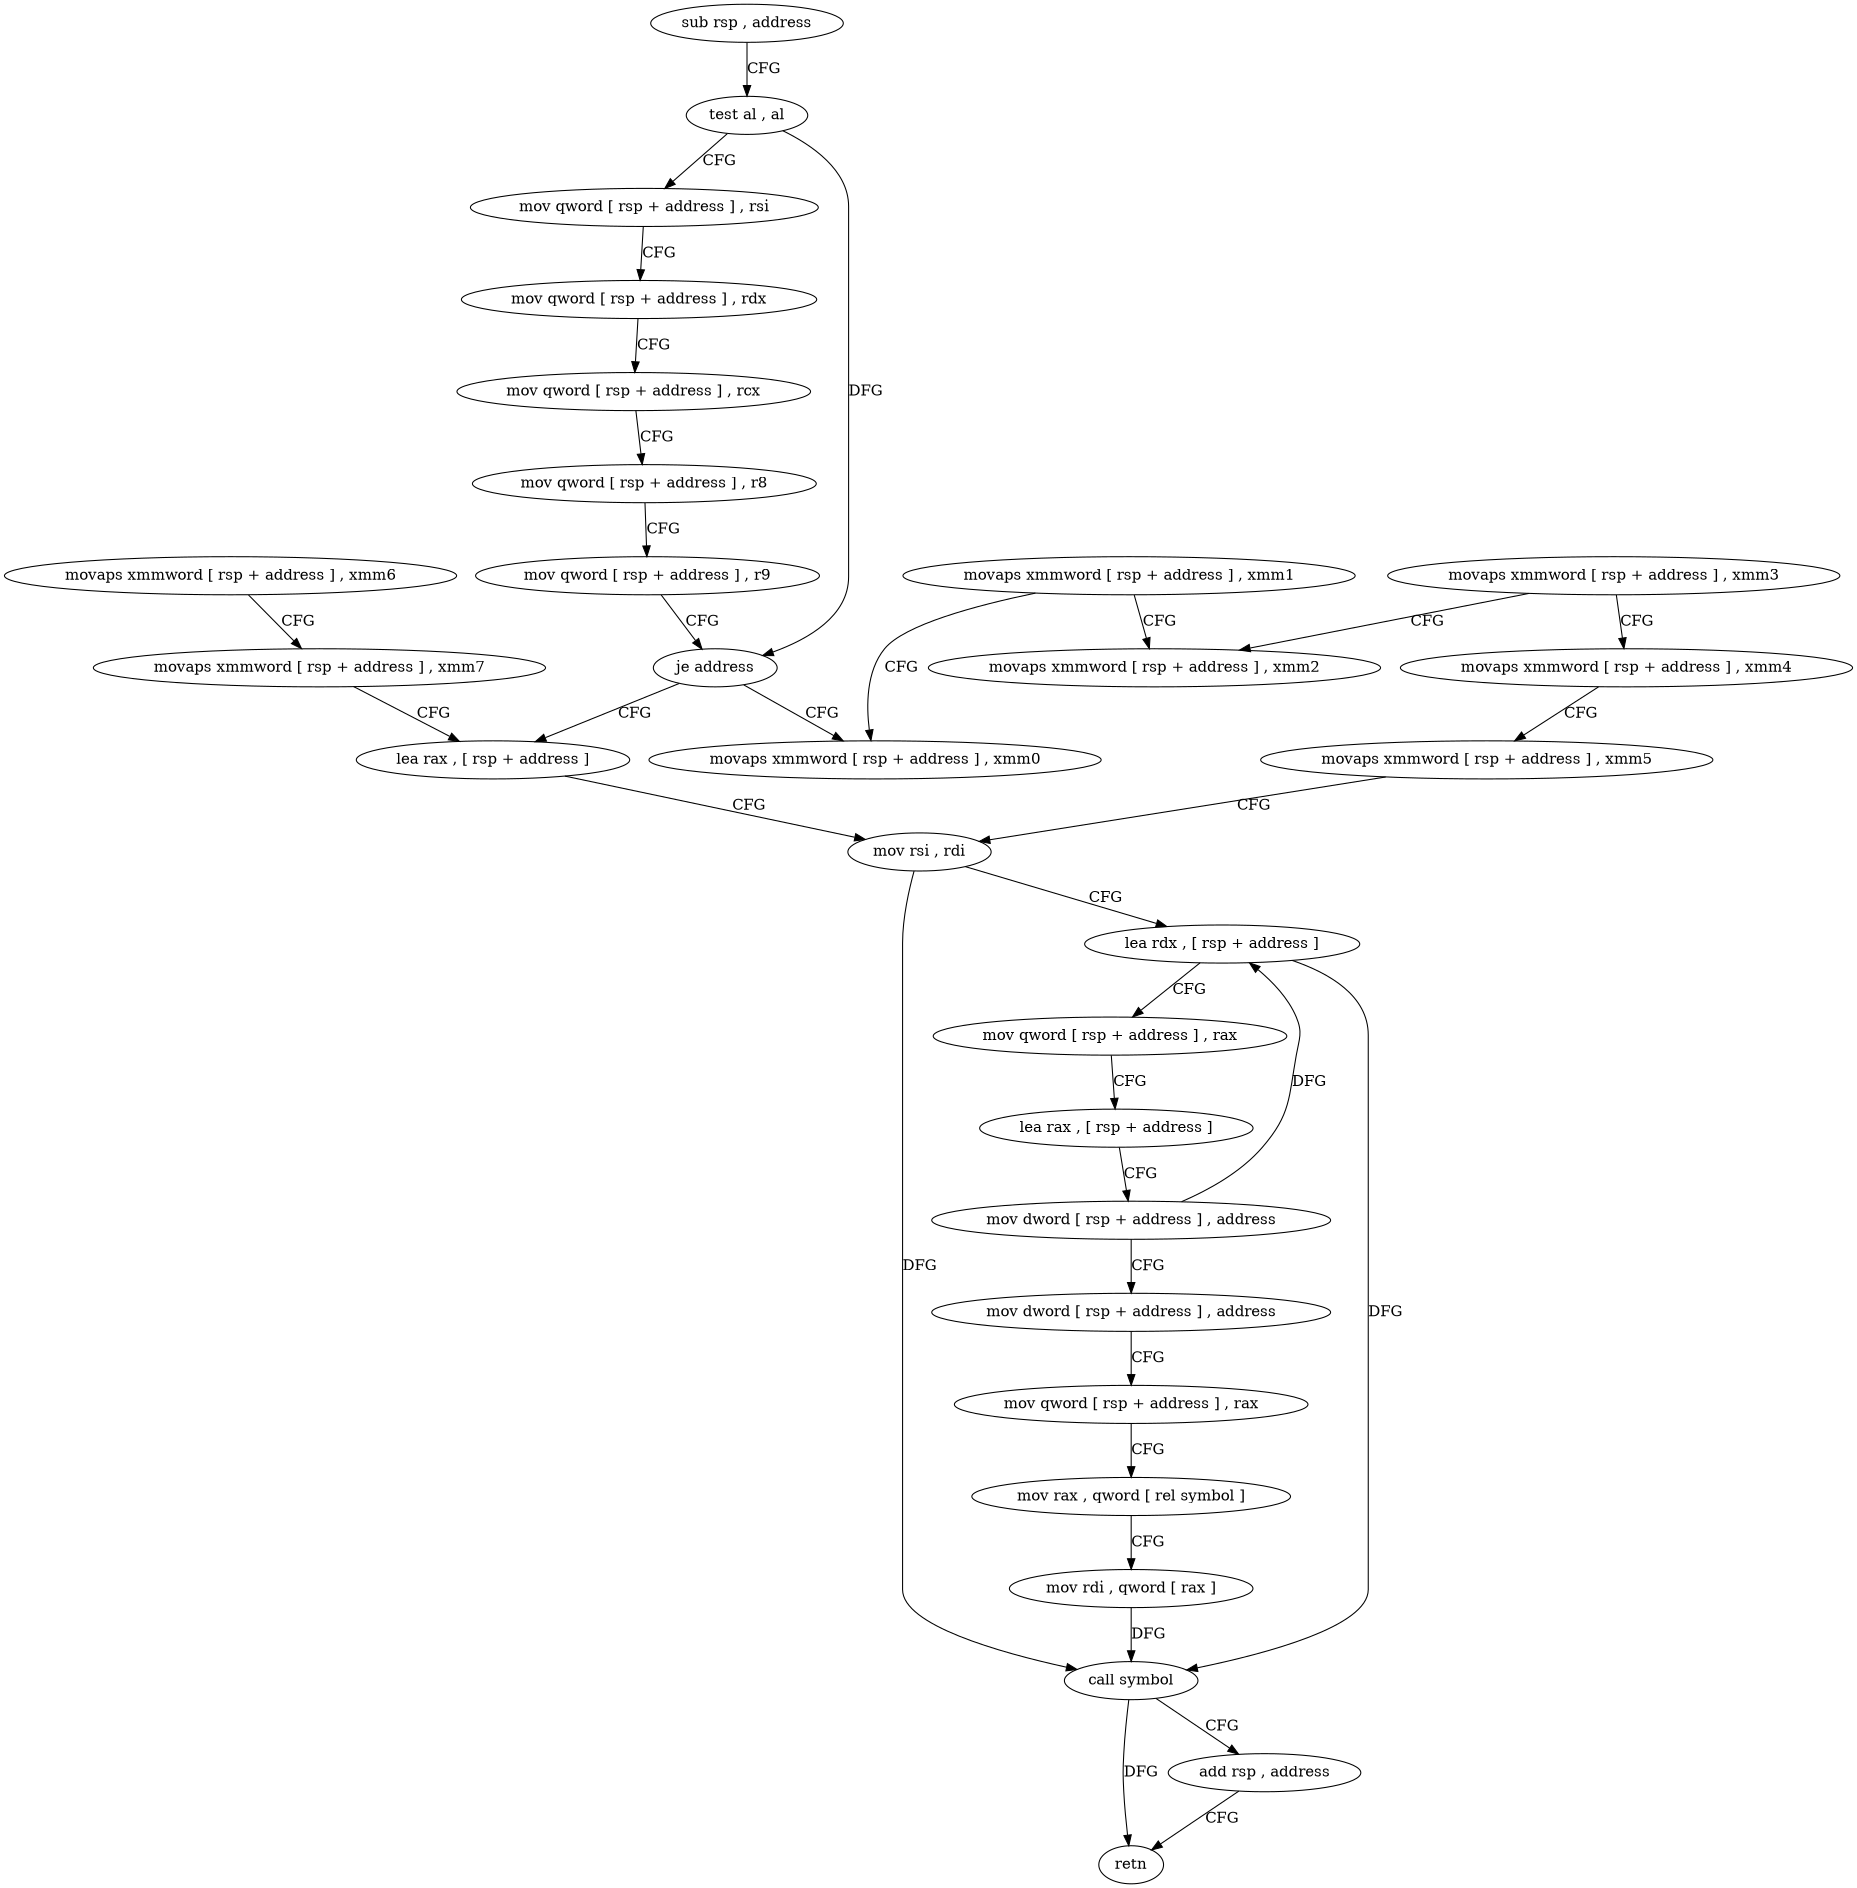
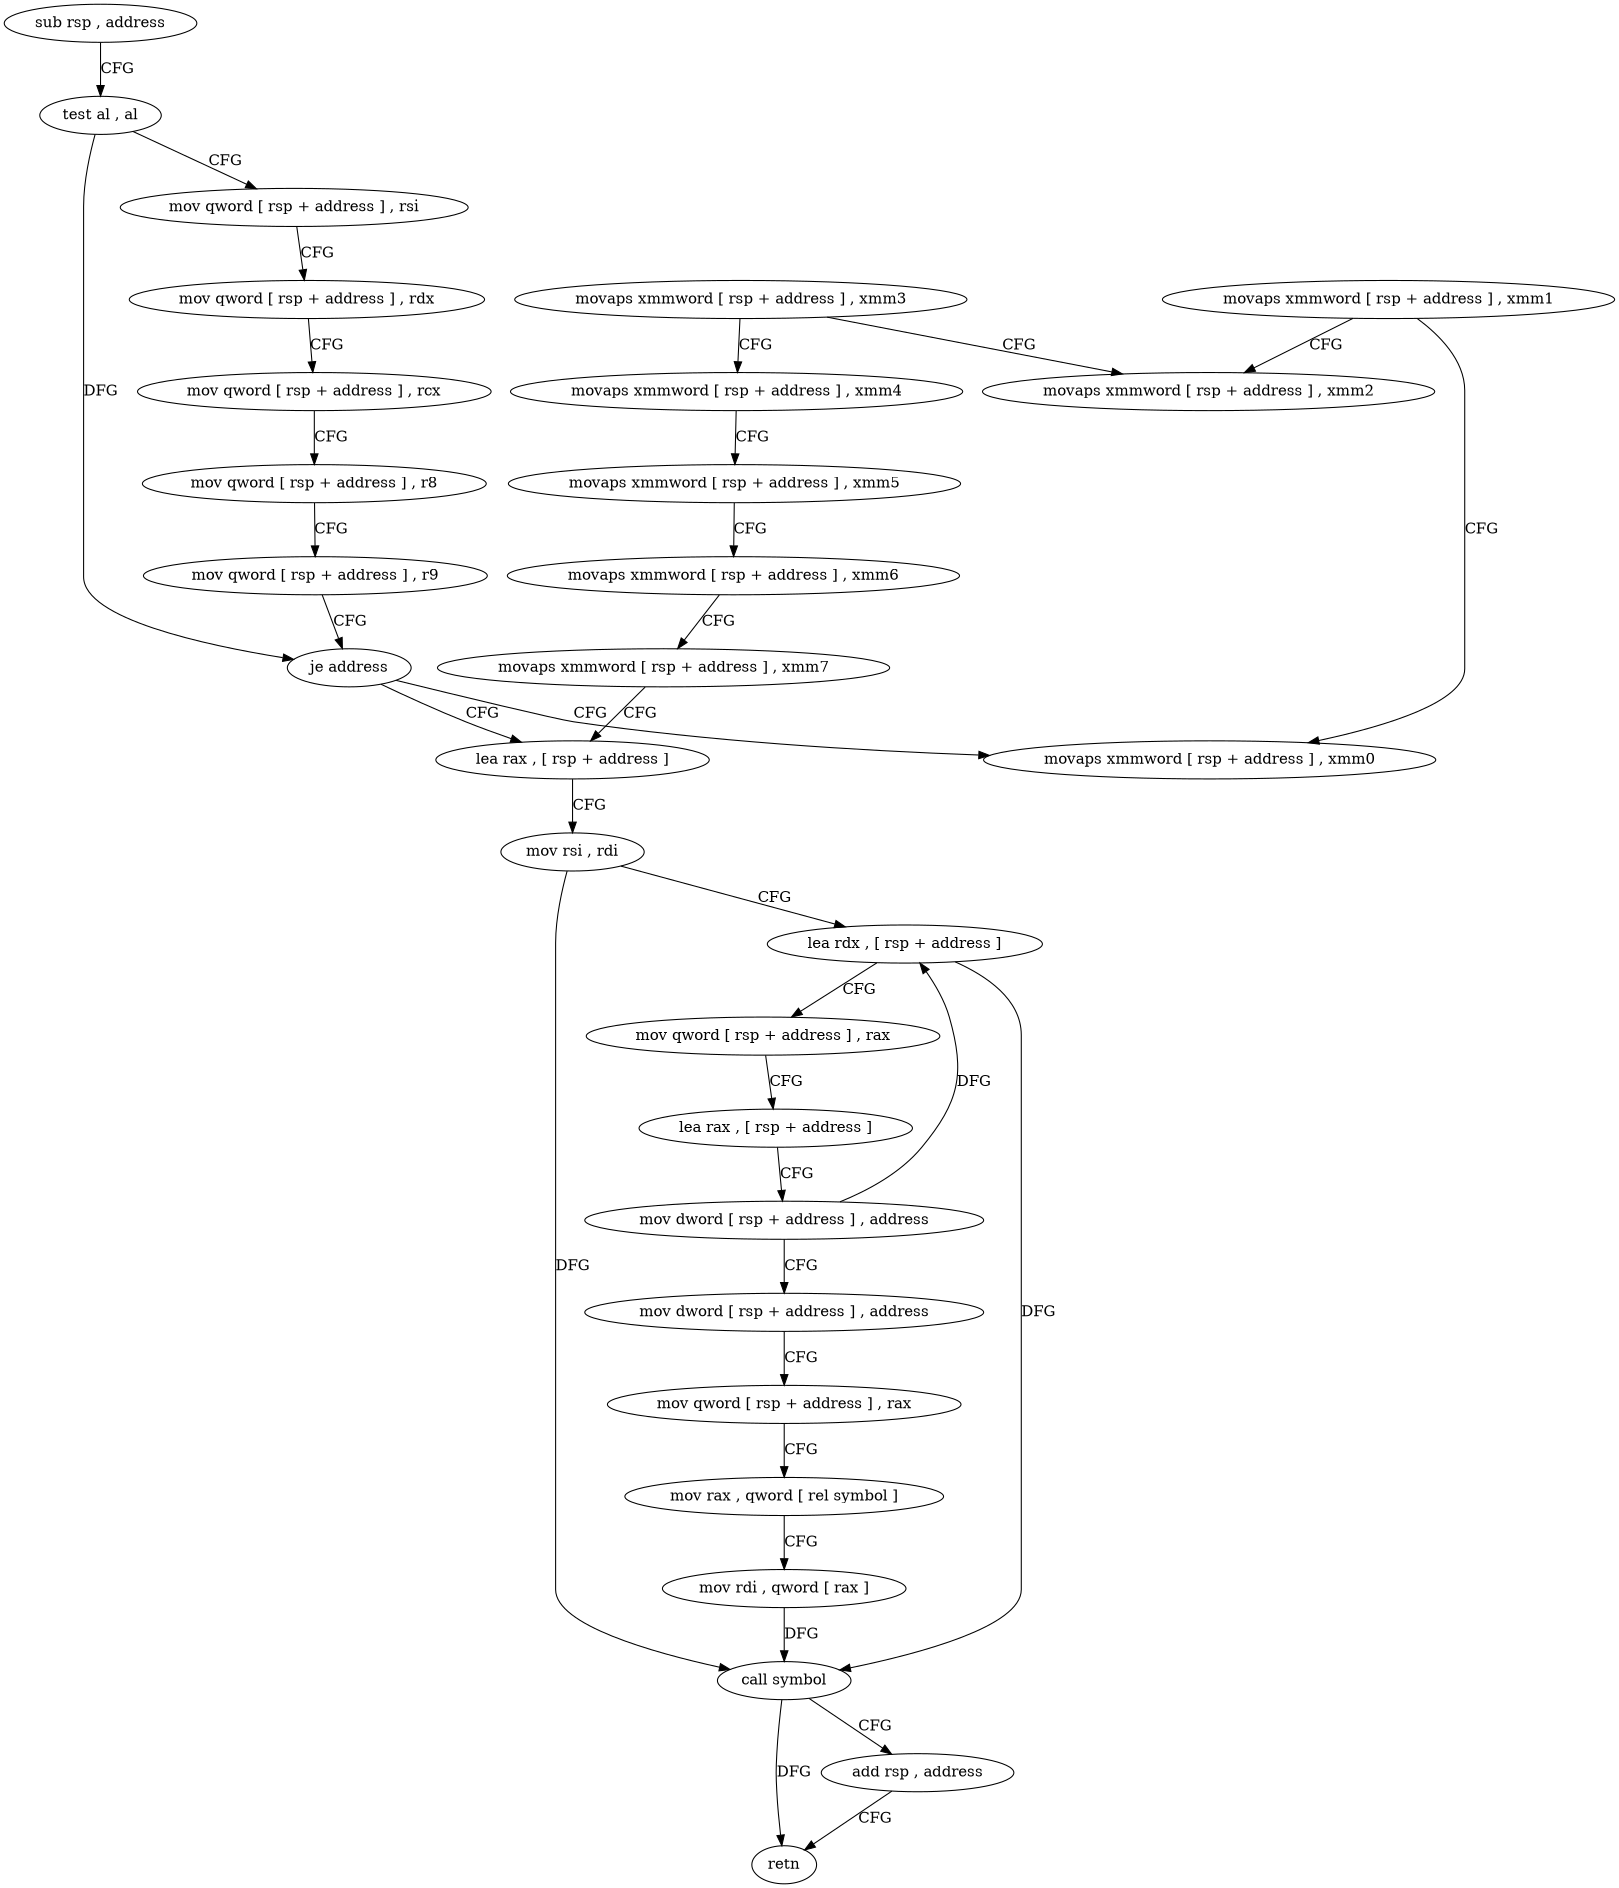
edge "movaps xmmword [ rsp + address ] , xmm5" -> "mov rsi , rdi": now "movaps xmmword [ rsp + address ] , xmm5" -> "movaps xmmword [ rsp + address ] , xmm6"
